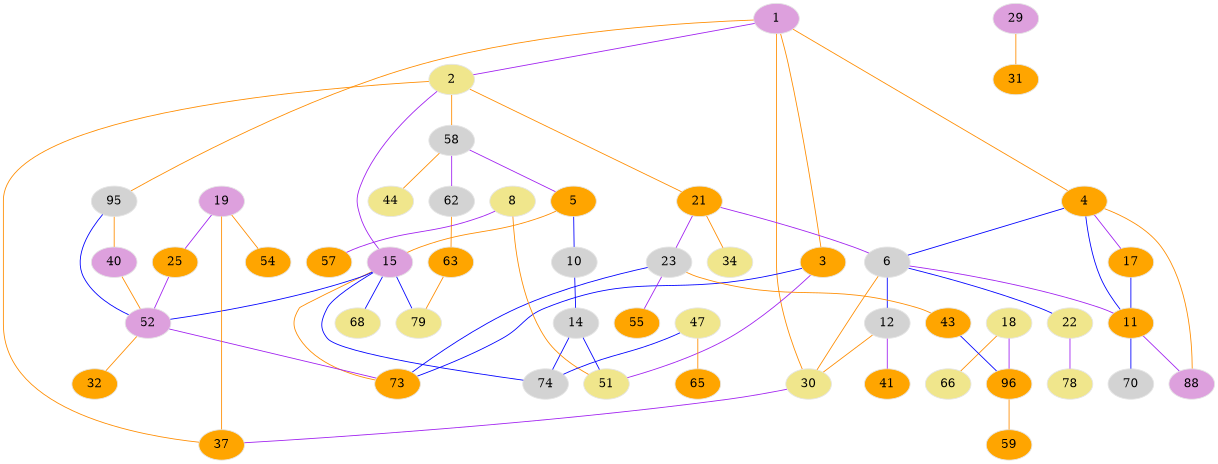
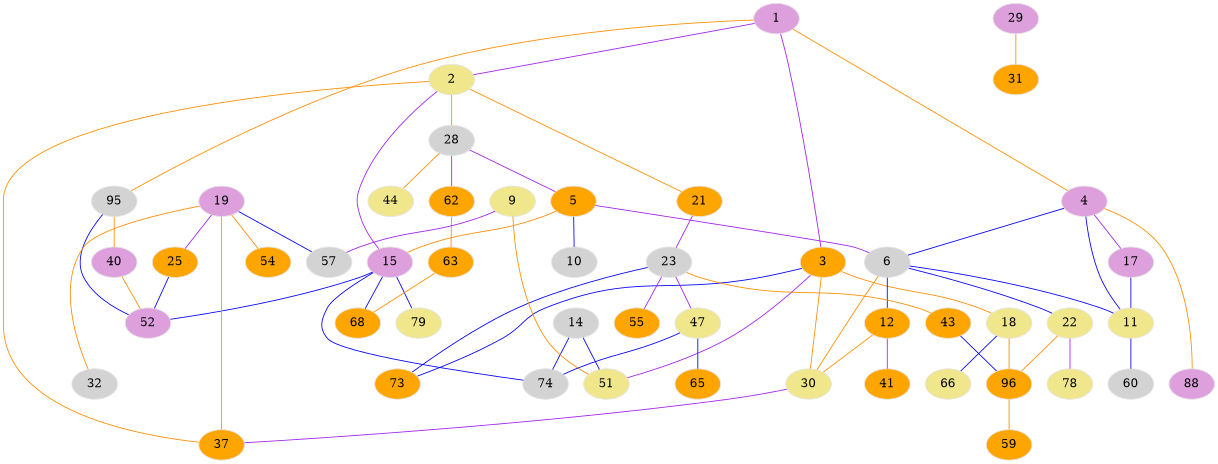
node "58": label "58" -> "28"
edge "1" -- "3": color darkorange -> purple
node "62": fillcolor lightgrey -> orange
node "8": label "8" -> "9"
node "4": fillcolor orange -> plum
edge "1" -- "30": now "3" -- "30"
edge "21" -- "6": now "5" -- "6"
edge "19" -- "57": added
node "57": fillcolor orange -> lightgrey
node "34": removed
node "17": fillcolor orange -> plum
edge "6" -- "11": color purple -> blue
edge "10" -- "14": removed
edge "23" -- "47": added
edge "3" -- "18": added
edge "25" -- "52": color purple -> blue
edge "63" -- "79": now "63" -- "68"
node "68": fillcolor khaki -> orange
node "12": fillcolor lightgrey -> orange
node "11": fillcolor orange -> khaki
edge "15" -- "73": removed
edge "18" -- "66": color darkorange -> blue
edge "22" -- "96": added
edge "11" -- "88": removed
edge "52" -- "32": now "19" -- "32"
edge "52" -- "73": removed
edge "18" -- "96": color purple -> darkorange
edge "47" -- "65": color darkorange -> blue
node "32": fillcolor orange -> lightgrey
node "70": label "70" -> "60"
